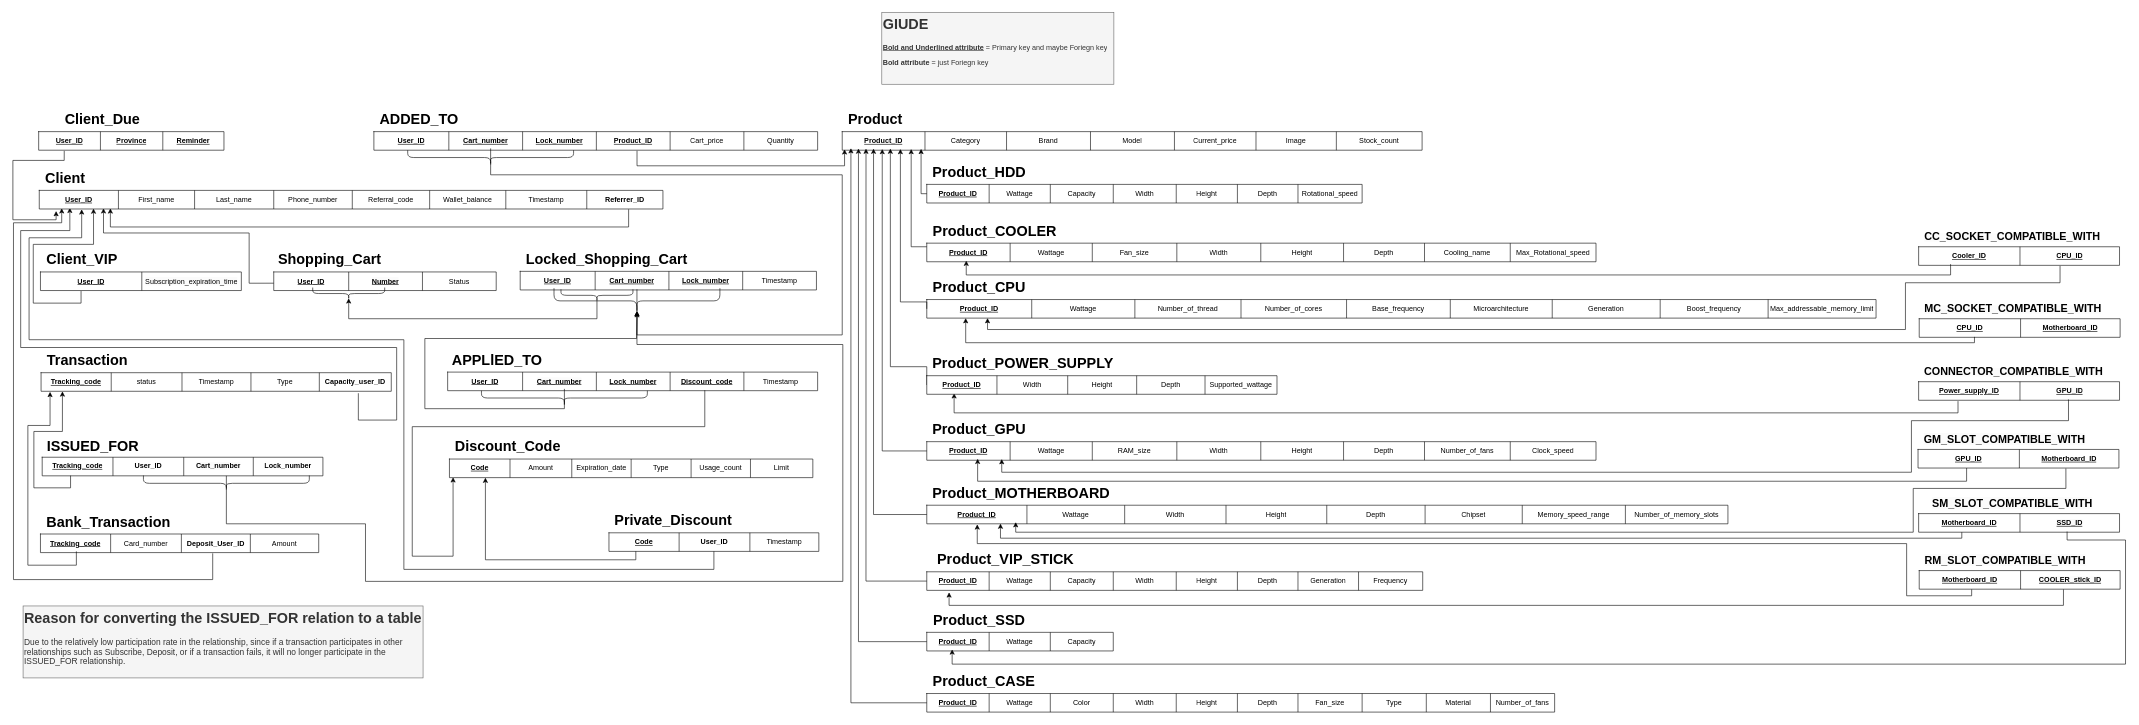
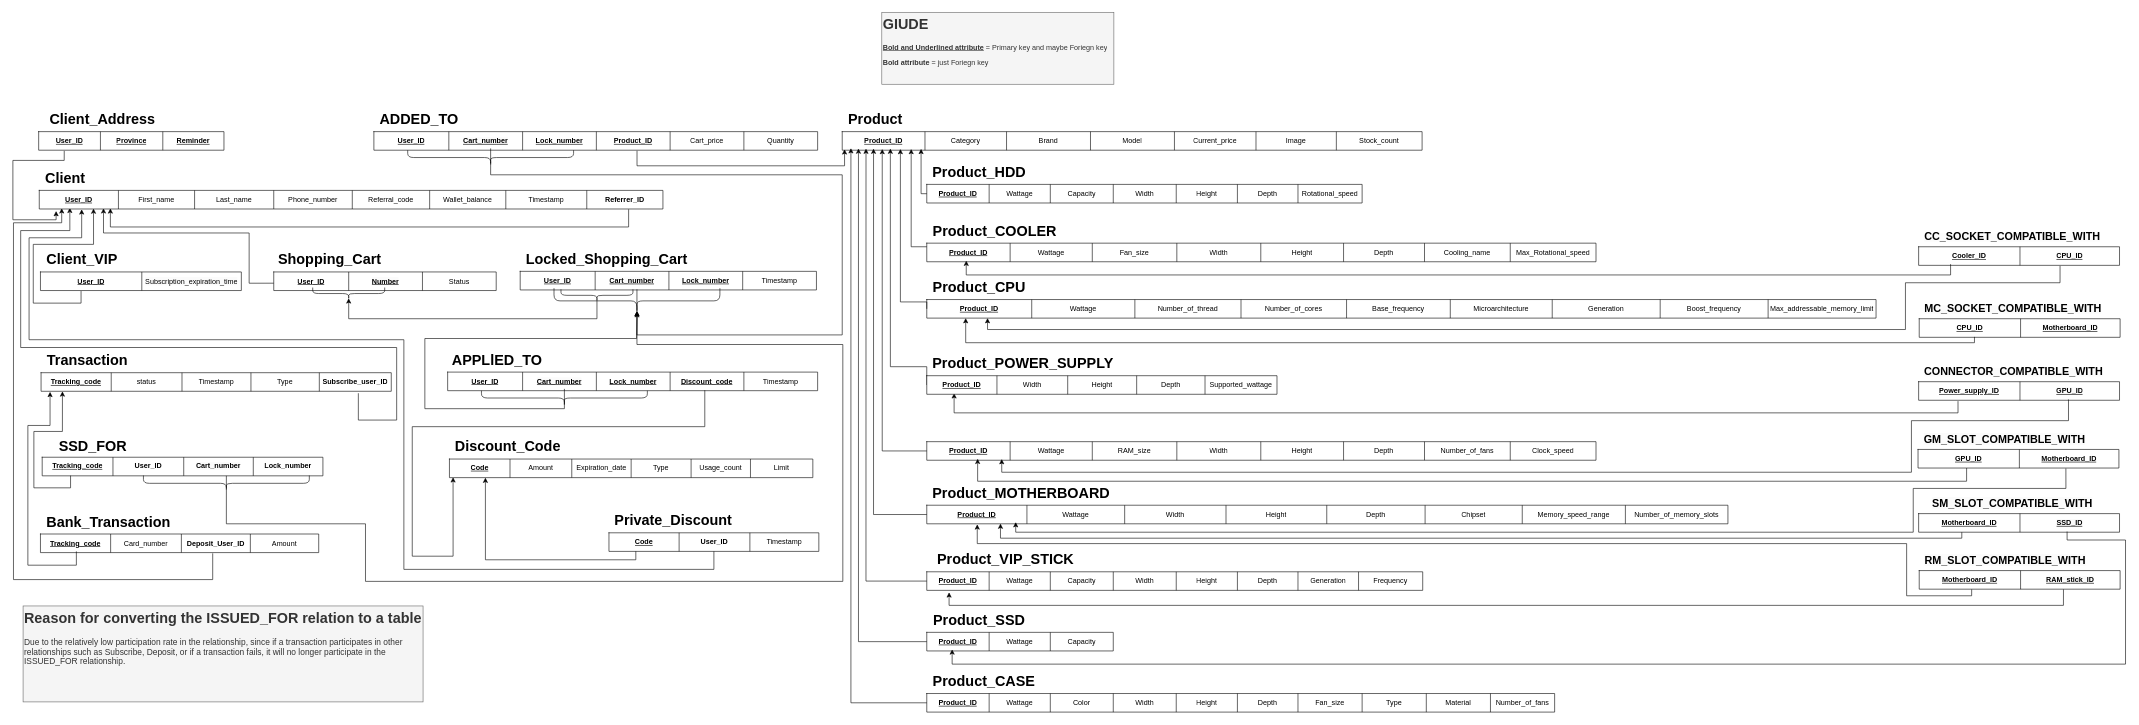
node "Client_Due": label "Client_Due" -> "Client_Address"
node "Capacity_user_ID": label "Capacity_user_ID" -> "Subscribe_user_ID"
node "Product_GPU": removed
node "ISSUED_FOR": label "ISSUED_FOR" -> "SSD_FOR"
node "COOLER_stick_ID": label "COOLER_stick_ID" -> "RAM_stick_ID"
node "Reason for converting the ISSUED_FOR relation to a table Due to the relatively low participation rate in the relationship, since if a transaction participates in other relationships such as Subscribe, Deposit, or if a transaction fails, it will no longer participate in the ISSUED_FOR relationship.": size 400x72 -> 400x96
